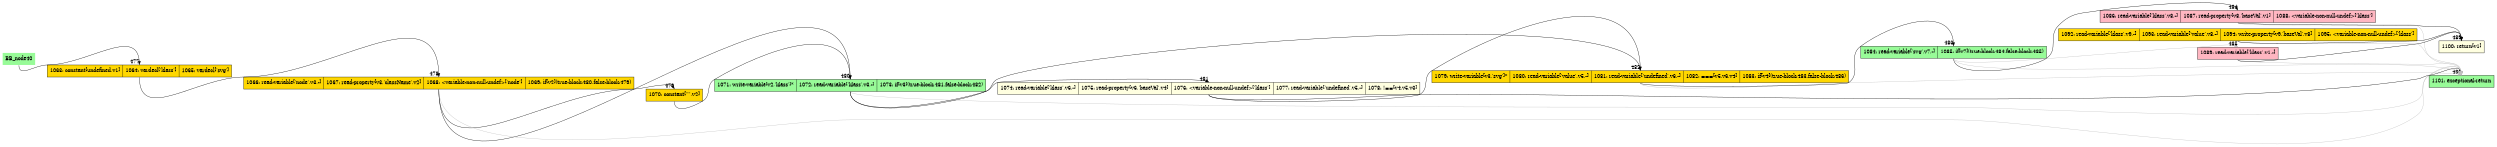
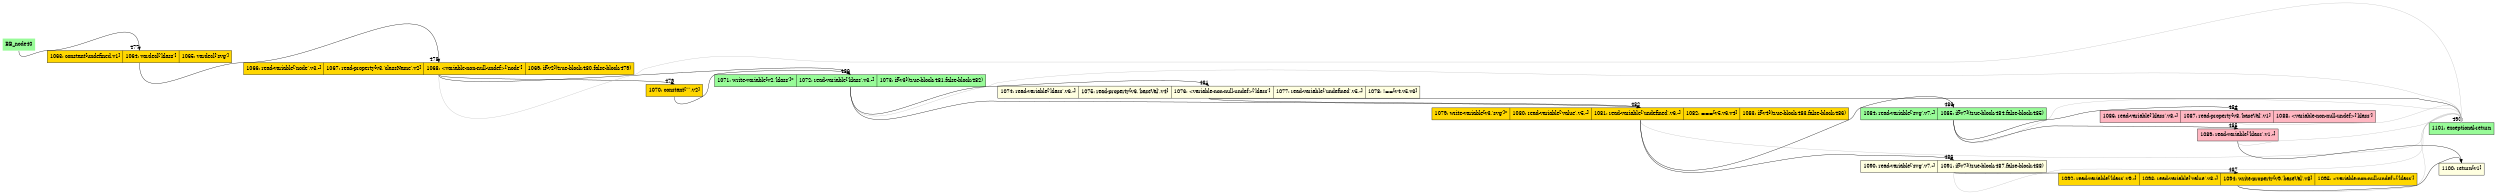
edge "1086: read-variable['klass',v8,-]" -> "1100: return[v1]": removed
edge "1084: read-variable['svg',v7,-]" -> "1089: read-variable['klass',v1,-]": color gray -> black
node "1090: read-variable['svg',v7,-]": added
